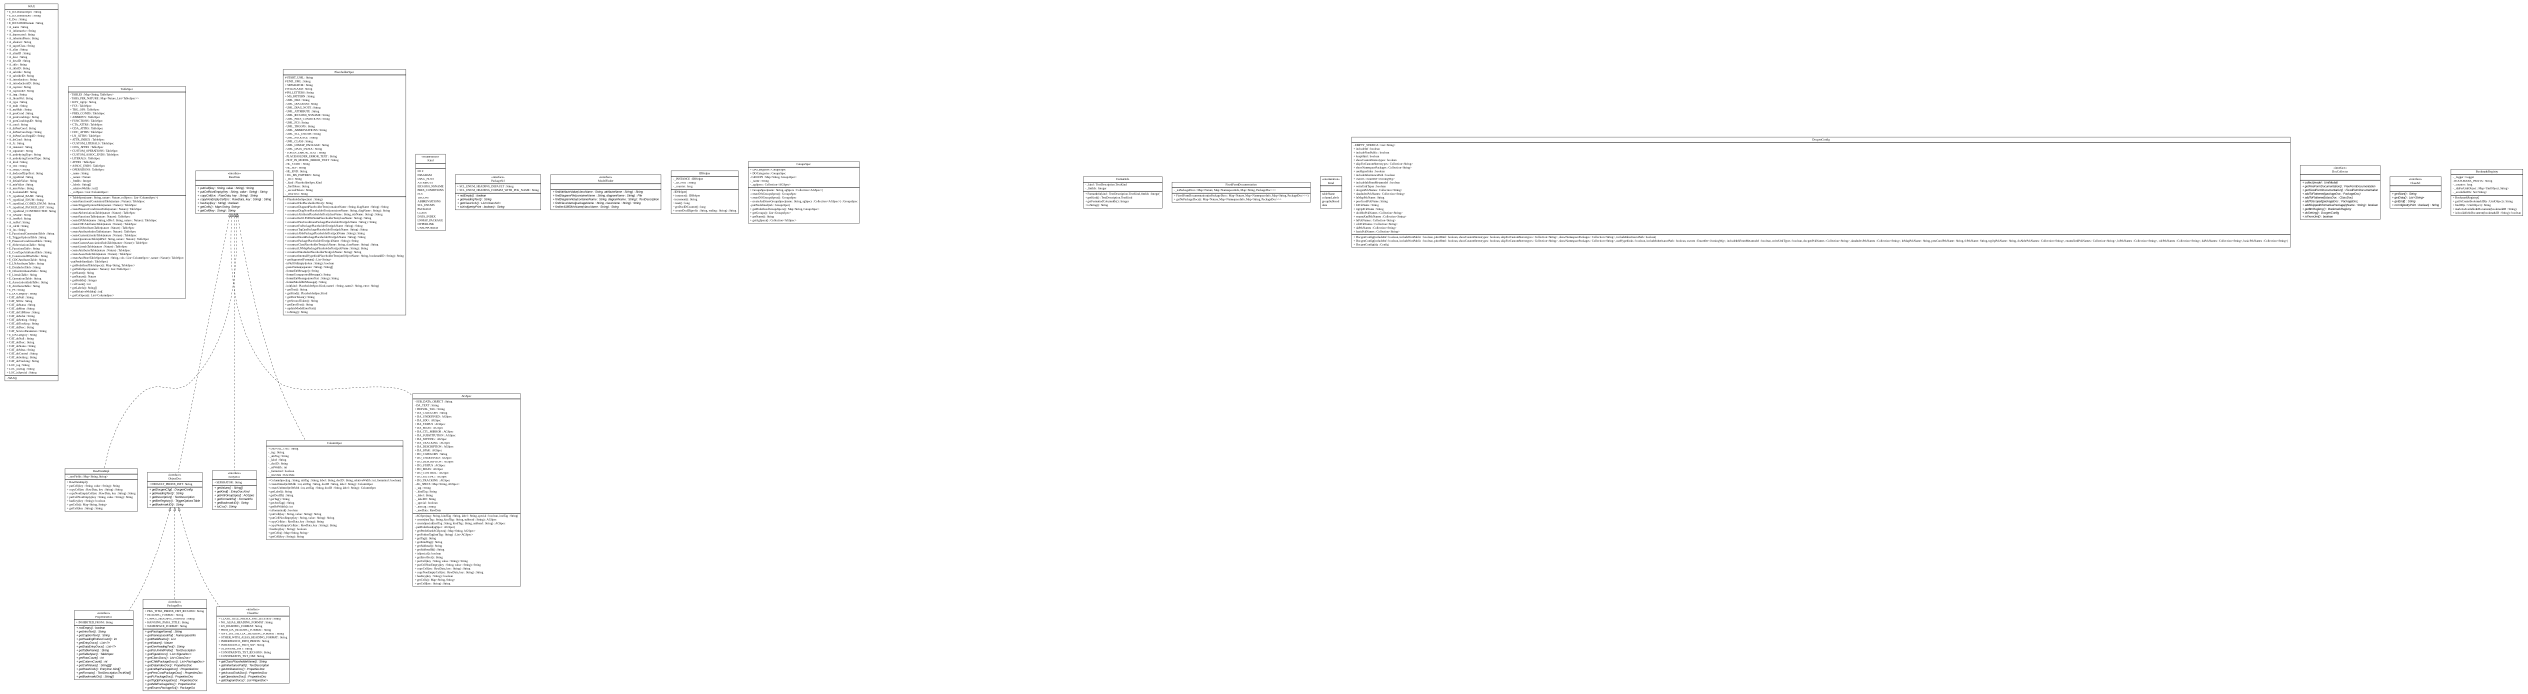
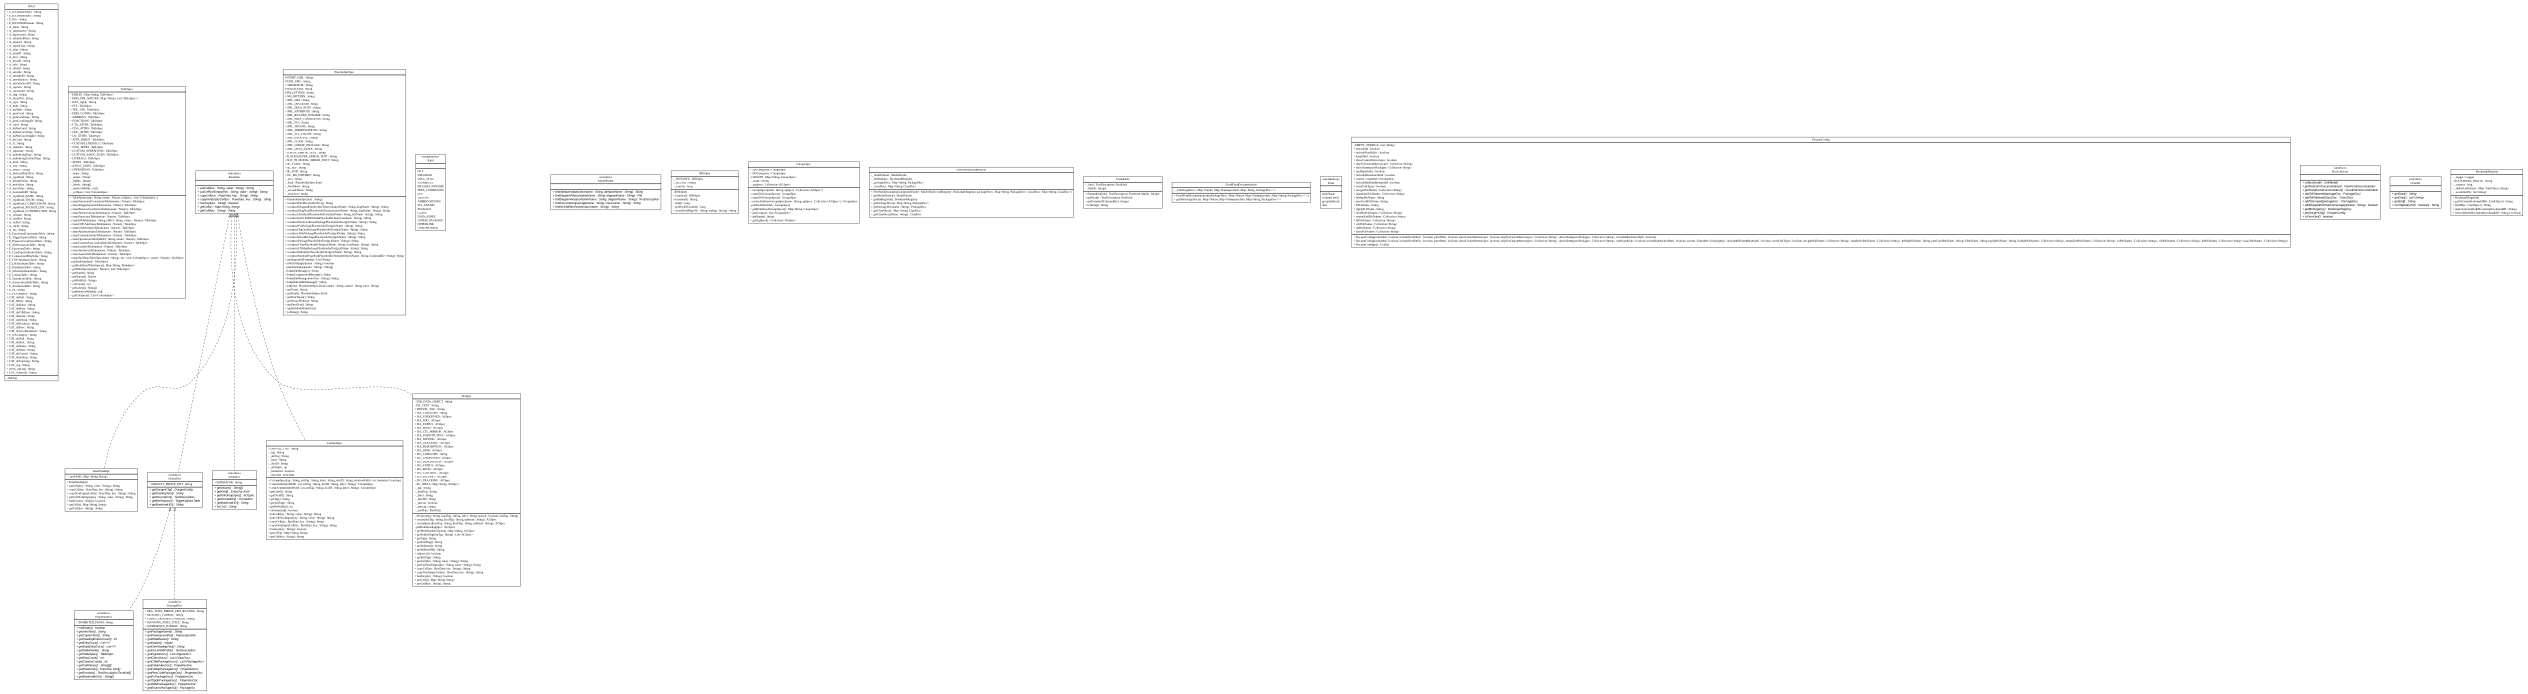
node "PackageScl": removed
node "FreeFormDocumentation": added
node "DocCollector": text "+ doSetting() : DocgenConfig" -> "+ getDocgenCfg() : DocgenConfig"
node "WAX": text "+ LOC_instTag : String" -> "+ ODA_instTag : String"
node "AGSpec": text "+ getErrorText() : String" -> "+ getInstTag() : String"
node "PackageDoc": text "+ getModelName() : List" -> "+ getModelName() : String"
node "ClassDoc": removed
